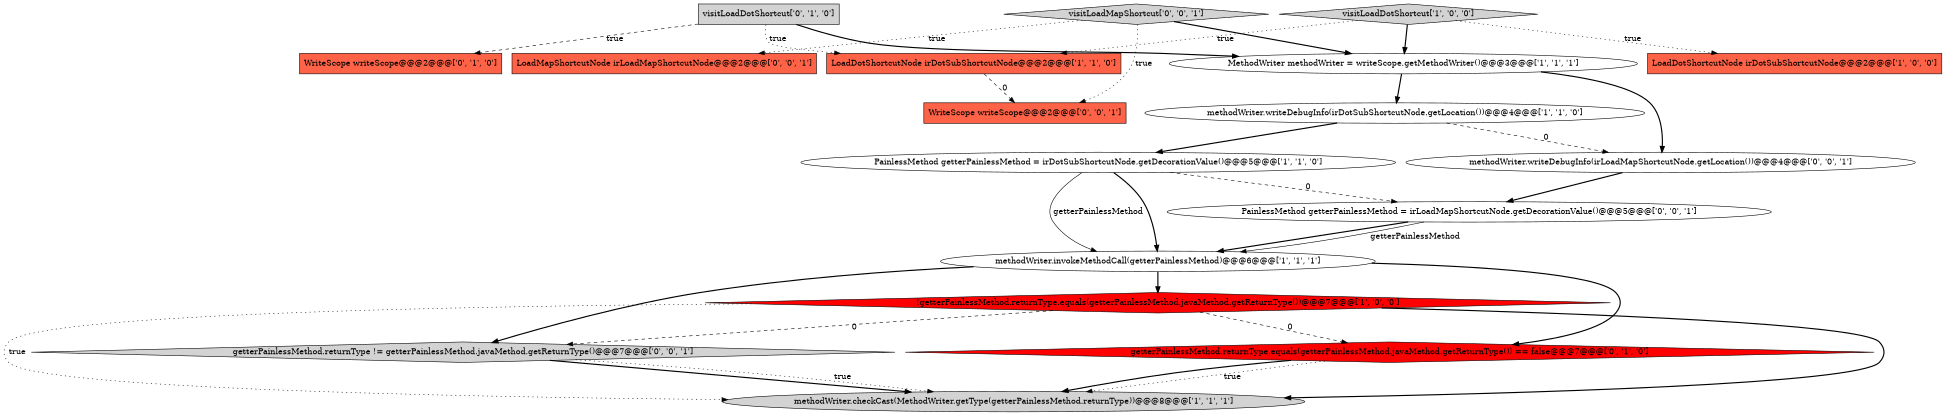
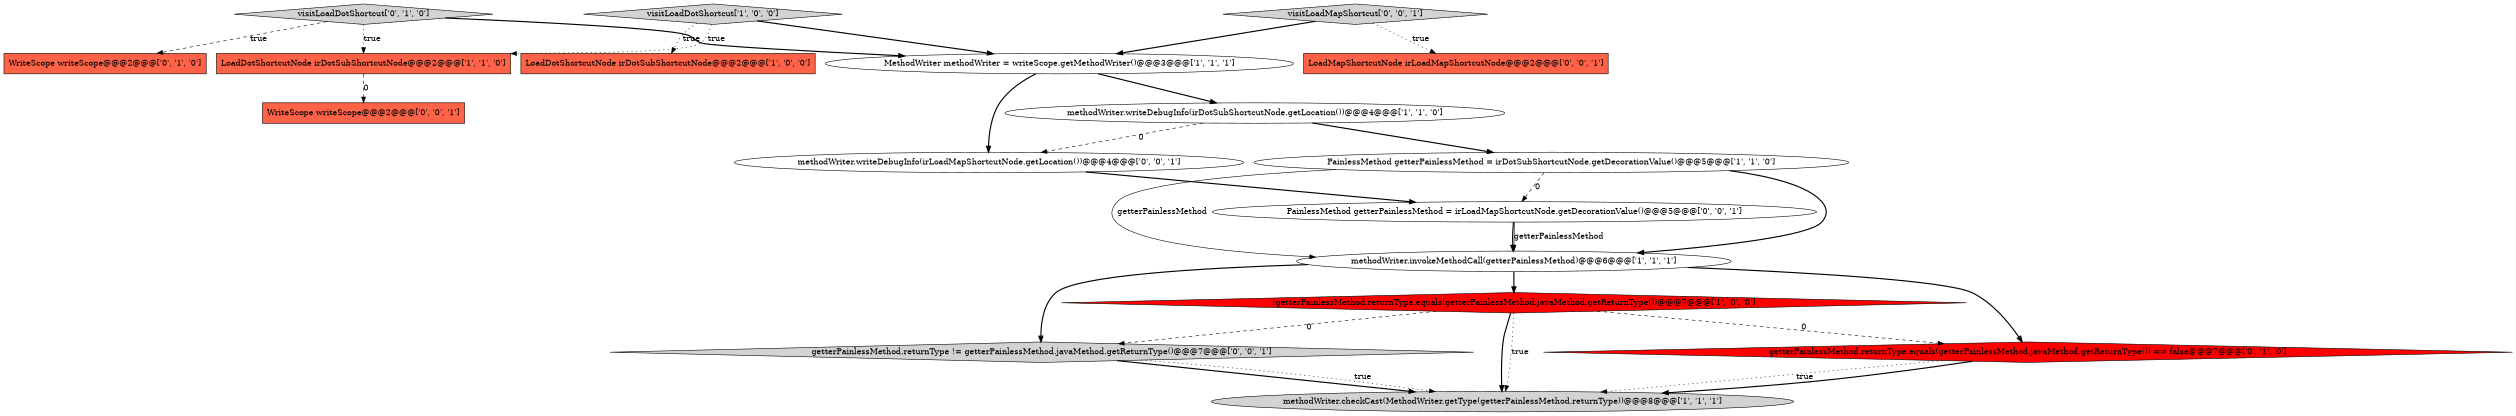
node "visitLoadDotShortcut['0', '1', '0']": shape box -> diamond
edge "visitLoadMapShortcut['0', '0', '1']" -> "WriteScope writeScope@@@2@@@['0', '0', '1']": removed, label "true"
